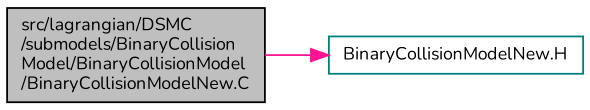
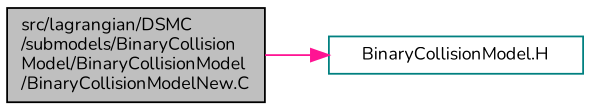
node "BinaryCollisionModelNew.H": label "BinaryCollisionModelNew.H" -> "BinaryCollisionModel.H"
